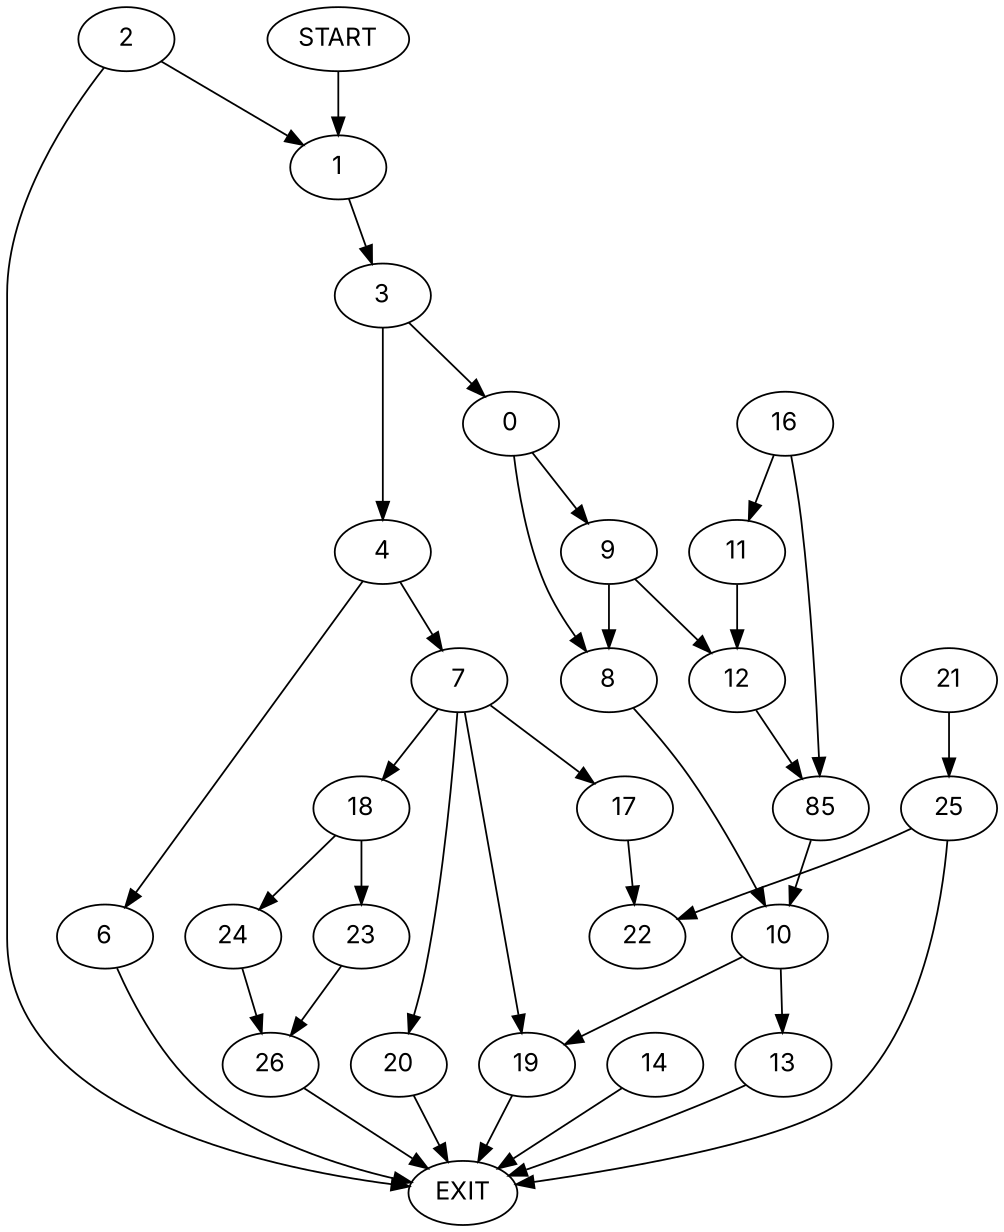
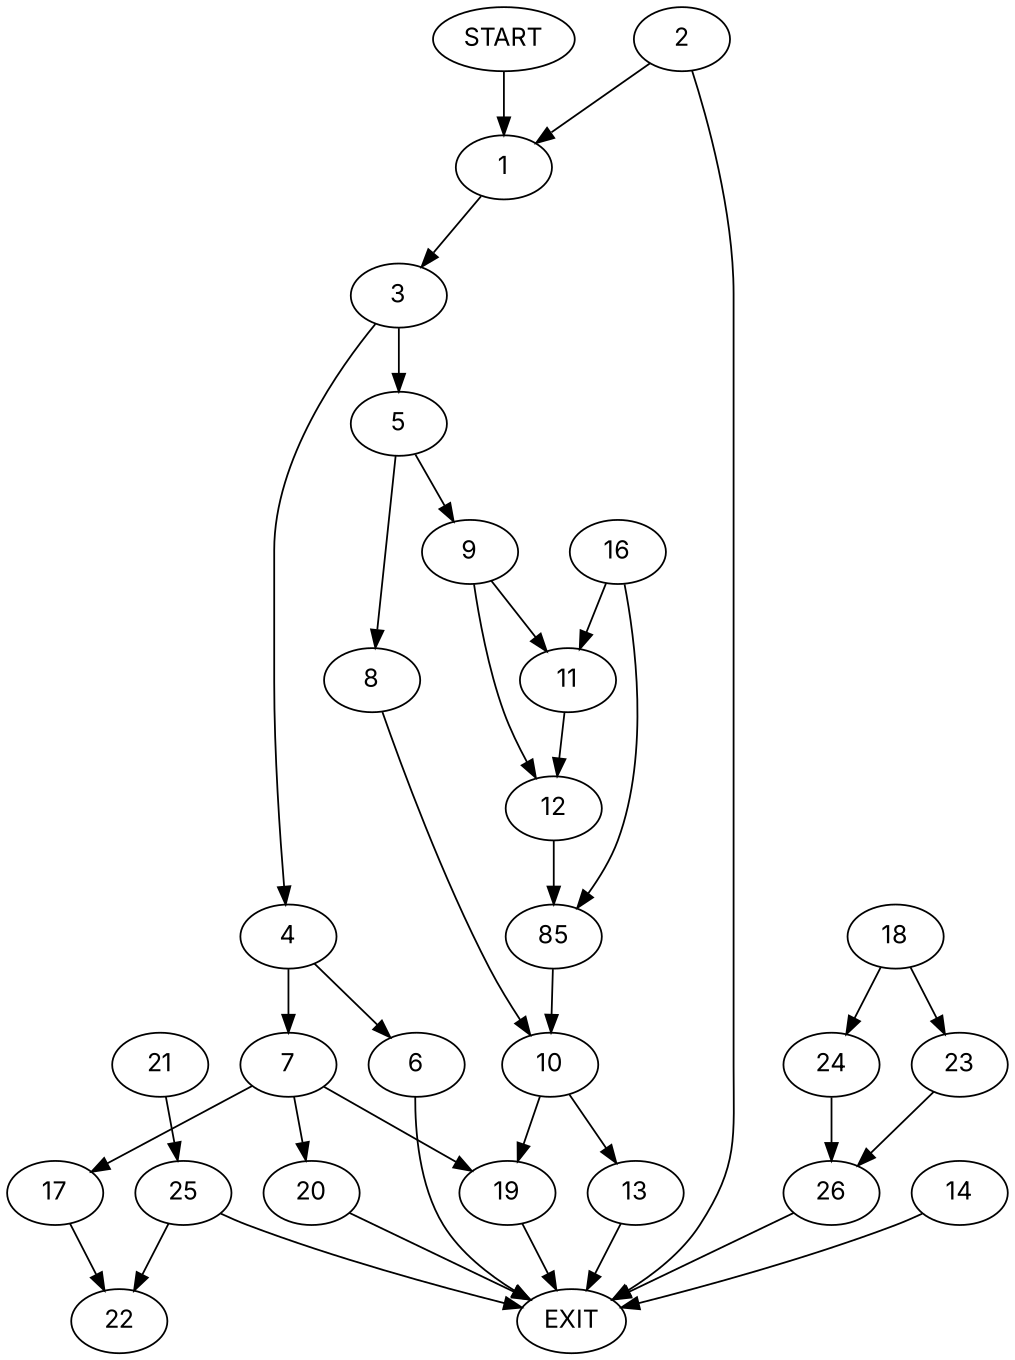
node "0": label "0" -> "5"
edge "9" -> "8": now "9" -> "11"
edge "7" -> "18": removed
